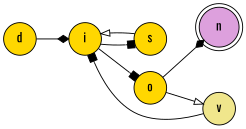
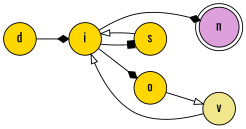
edge "i" -> "o": arrowhead box -> diamond
edge "o" -> "n": now "i" -> "n"
edge "v" -> "i": arrowhead box -> onormal
